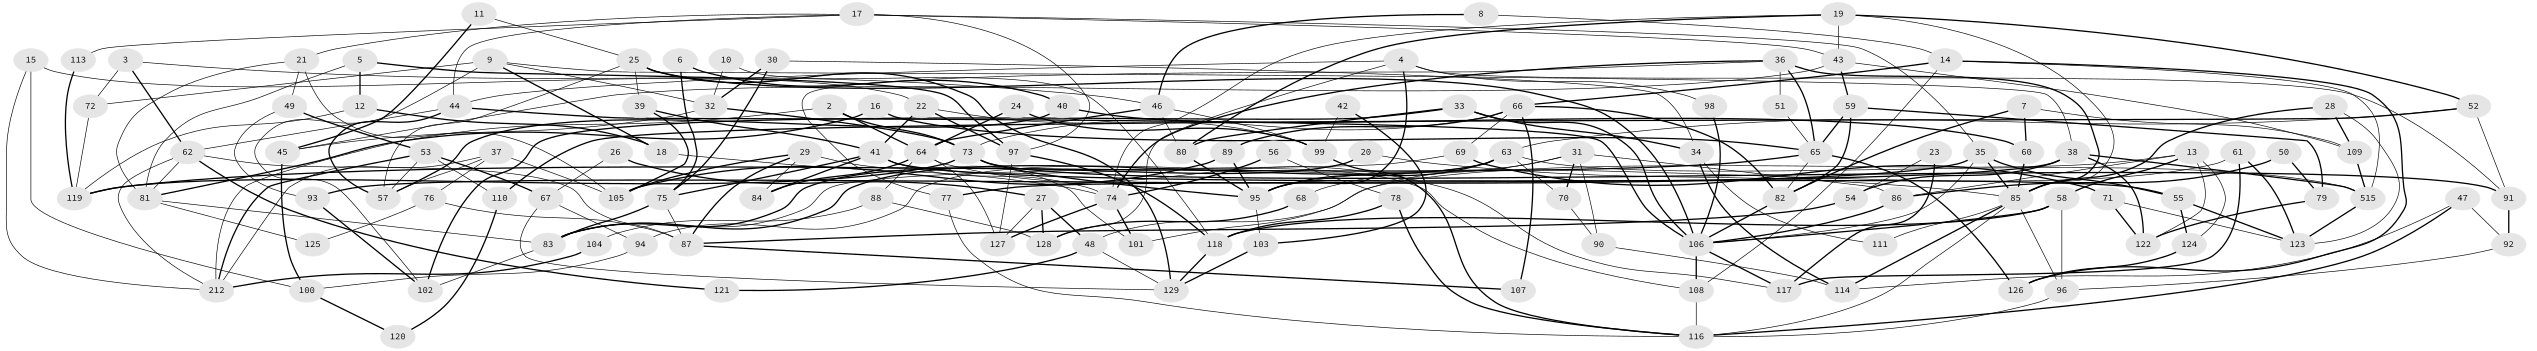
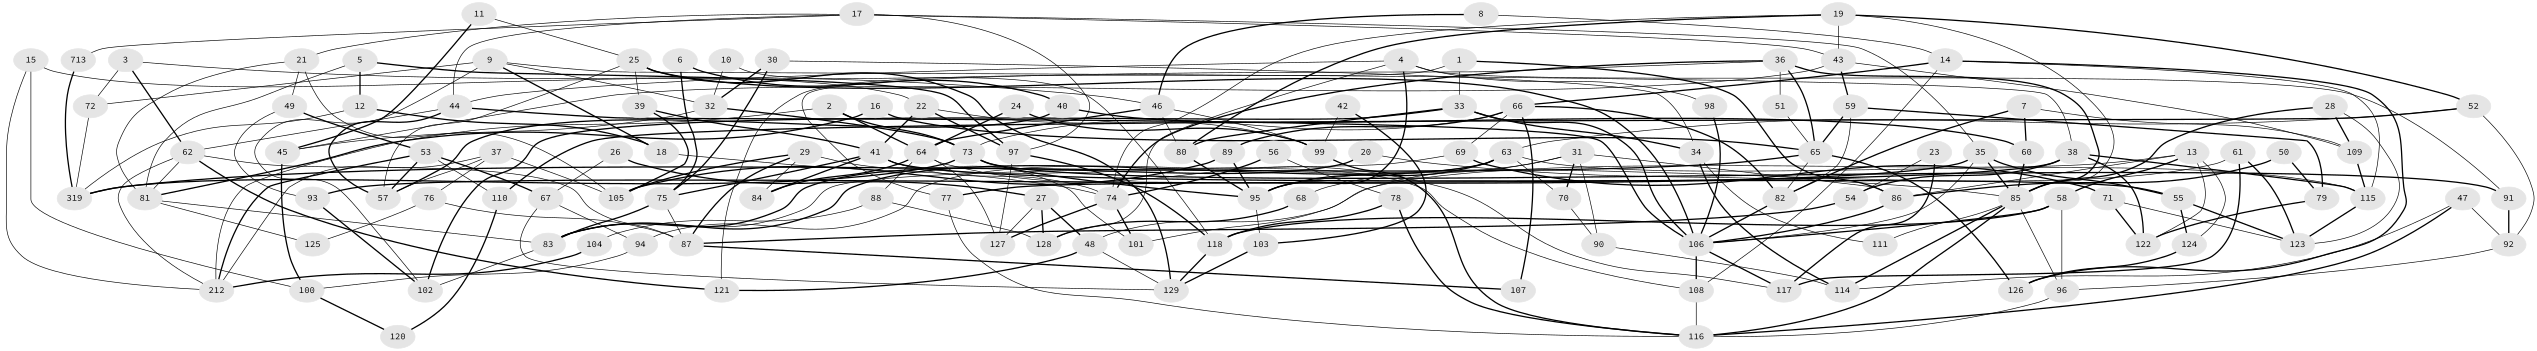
node "113": label "113" -> "713"
node "1": added
edge "52" -- "91": now "52" -- "92"
edge "59" -- "82": style bold -> solid
edge "53" -- "57": style solid -> bold
node "119": label "119" -> "319"
node "515": label "515" -> "115"
edge "85" -- "116": style solid -> bold
